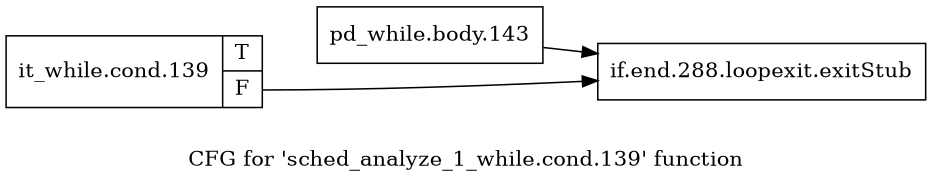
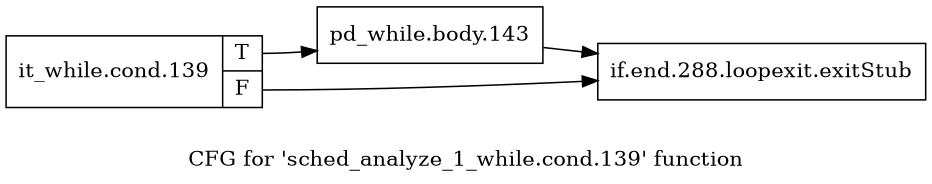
edge "it_while.cond.139" -> "pd_while.body.143": added
